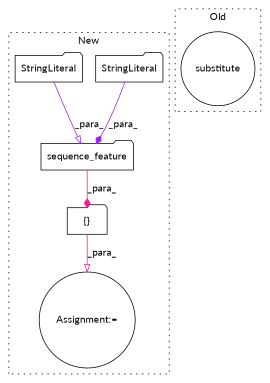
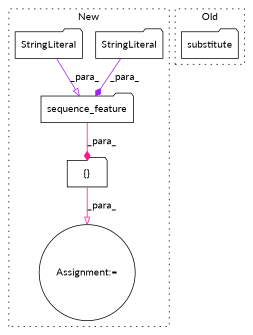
node "substitute": shape circle -> folder
